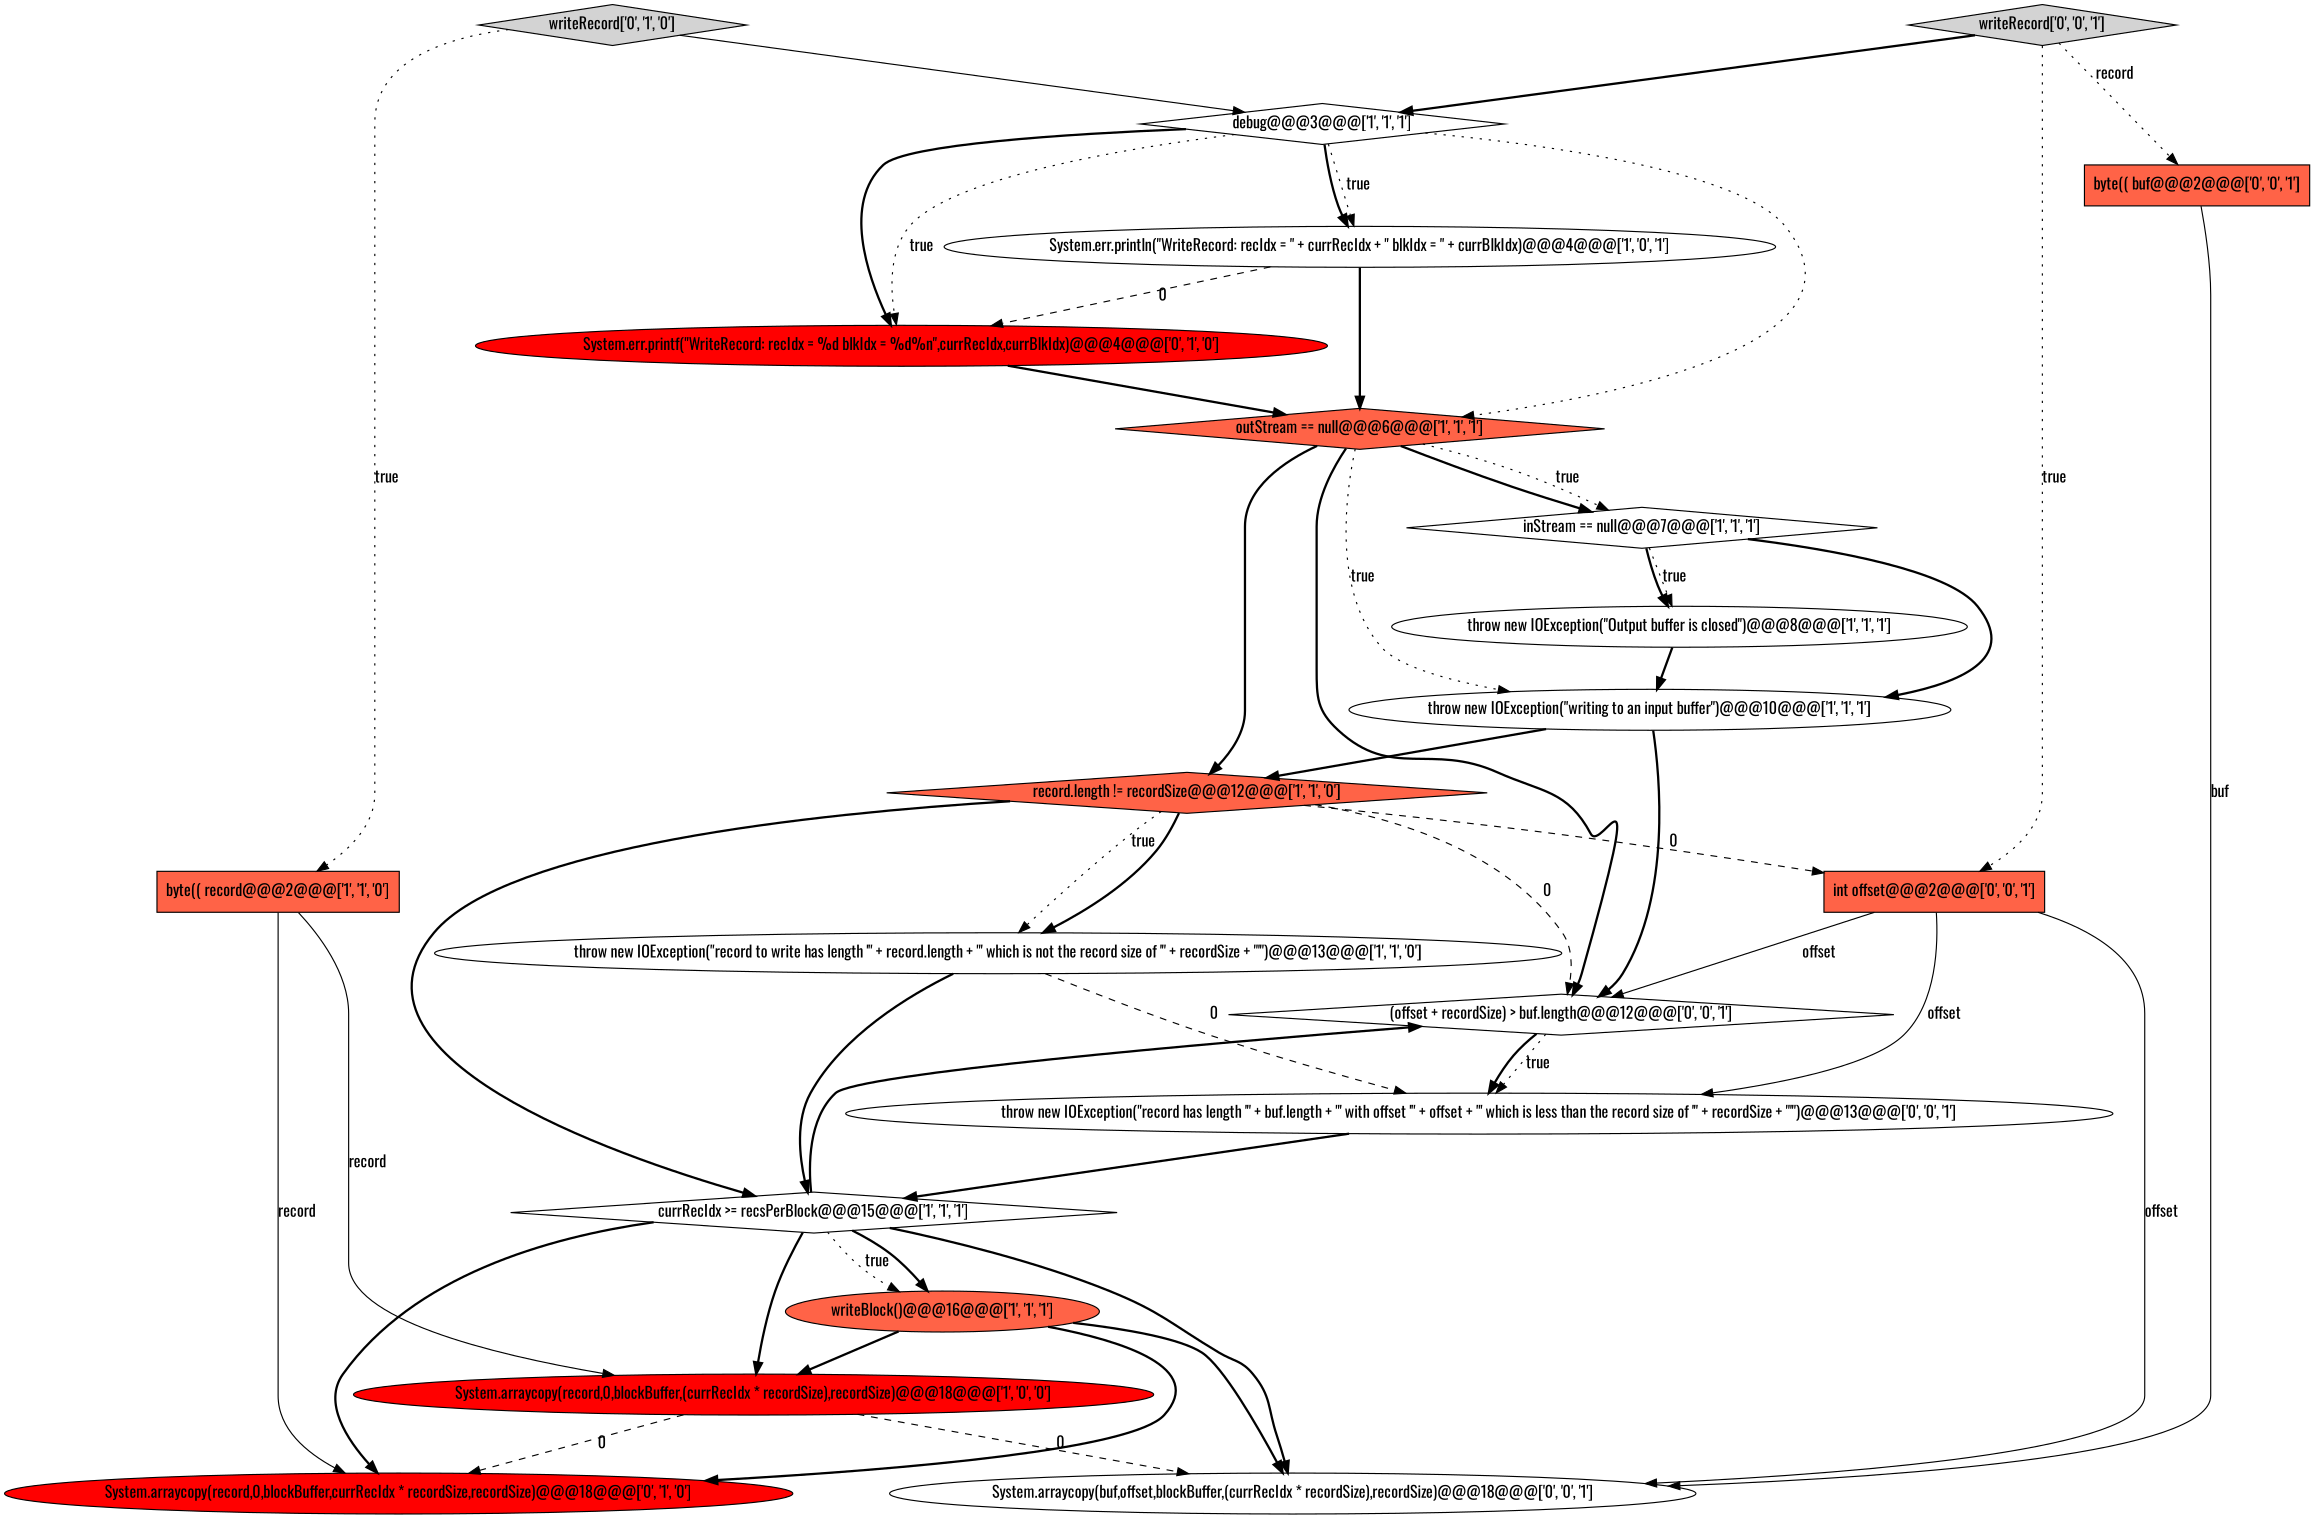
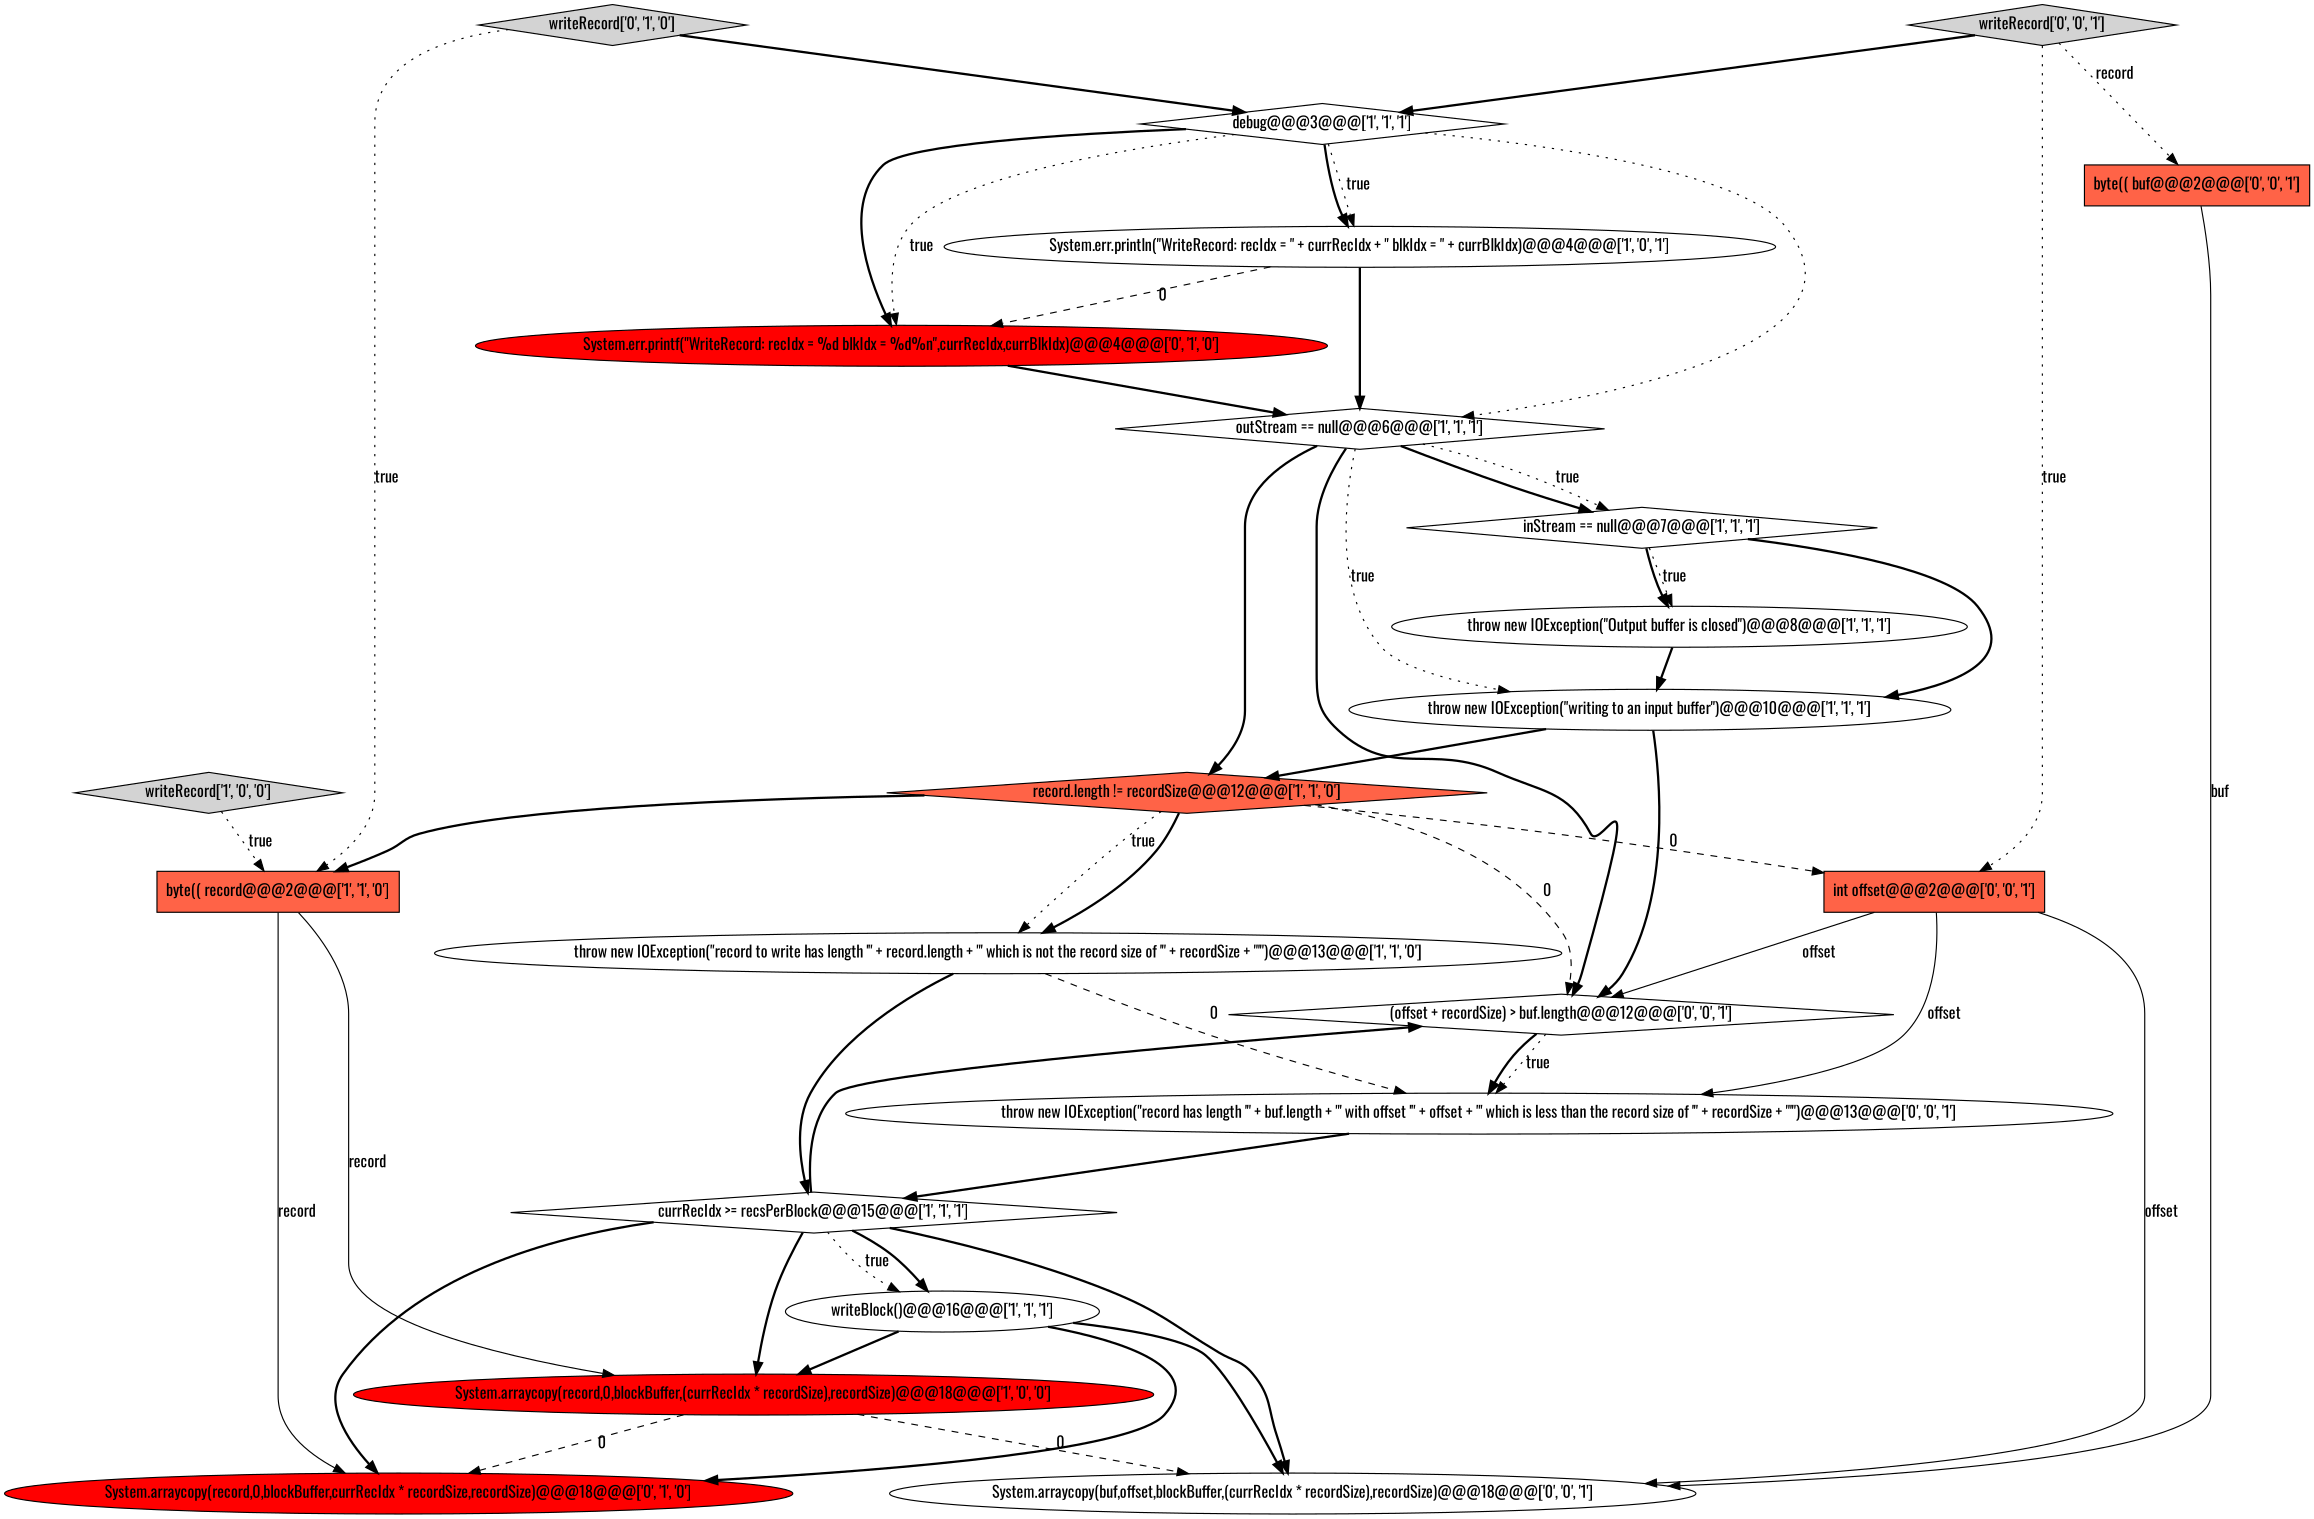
edge "writeRecord['0', '1', '0']" -> "debug@@@3@@@['1', '1', '1']": style solid -> bold
node "outStream == null@@@6@@@['1', '1', '1']": fillcolor tomato -> white
node "writeRecord['1', '0', '0']": added
edge "record.length != recordSize@@@12@@@['1', '1', '0']" -> "currRecIdx >= recsPerBlock@@@15@@@['1', '1', '1']": now "record.length != recordSize@@@12@@@['1', '1', '0']" -> "byte(( record@@@2@@@['1', '1', '0']"
node "writeBlock()@@@16@@@['1', '1', '1']": fillcolor tomato -> white
